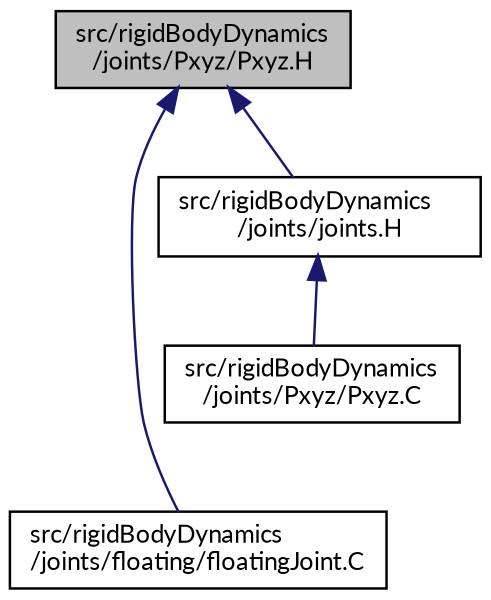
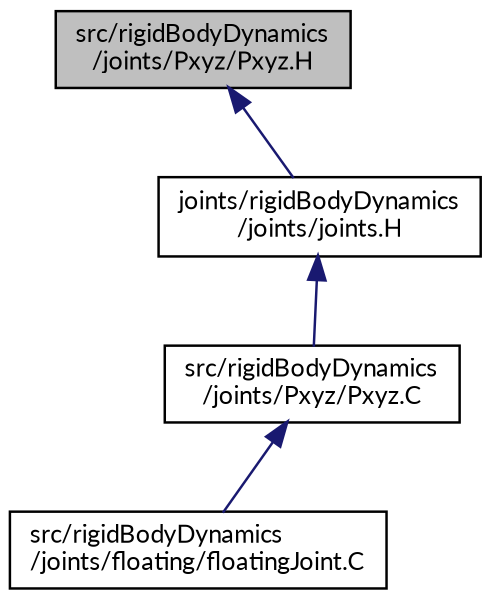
node "src/rigidBodyDynamics /joints/joints.H": label "src/rigidBodyDynamics /joints/joints.H" -> "joints/rigidBodyDynamics /joints/joints.H"
edge "src/rigidBodyDynamics /joints/floating/floatingJoint.C" -> "src/rigidBodyDynamics /joints/Pxyz/Pxyz.H": now "src/rigidBodyDynamics /joints/floating/floatingJoint.C" -> "src/rigidBodyDynamics /joints/Pxyz/Pxyz.C"
